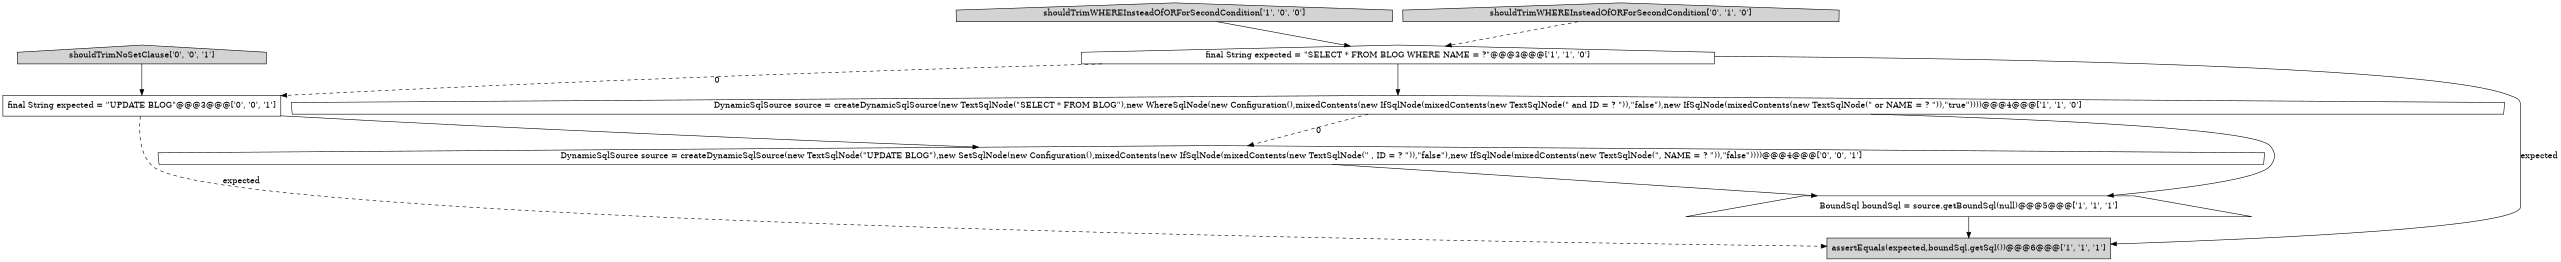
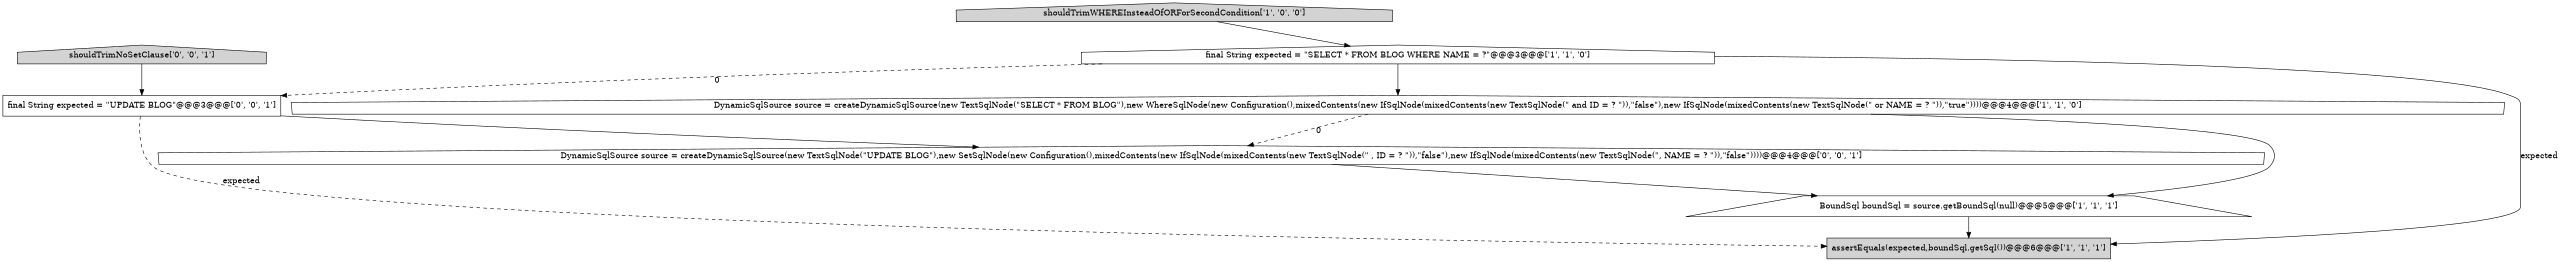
node "shouldTrimWHEREInsteadOfORForSecondCondition['0', '1', '0']": removed
